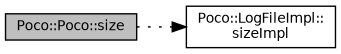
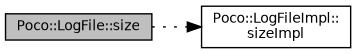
node "Poco::Poco::size": label "Poco::Poco::size" -> "Poco::LogFile::size"
